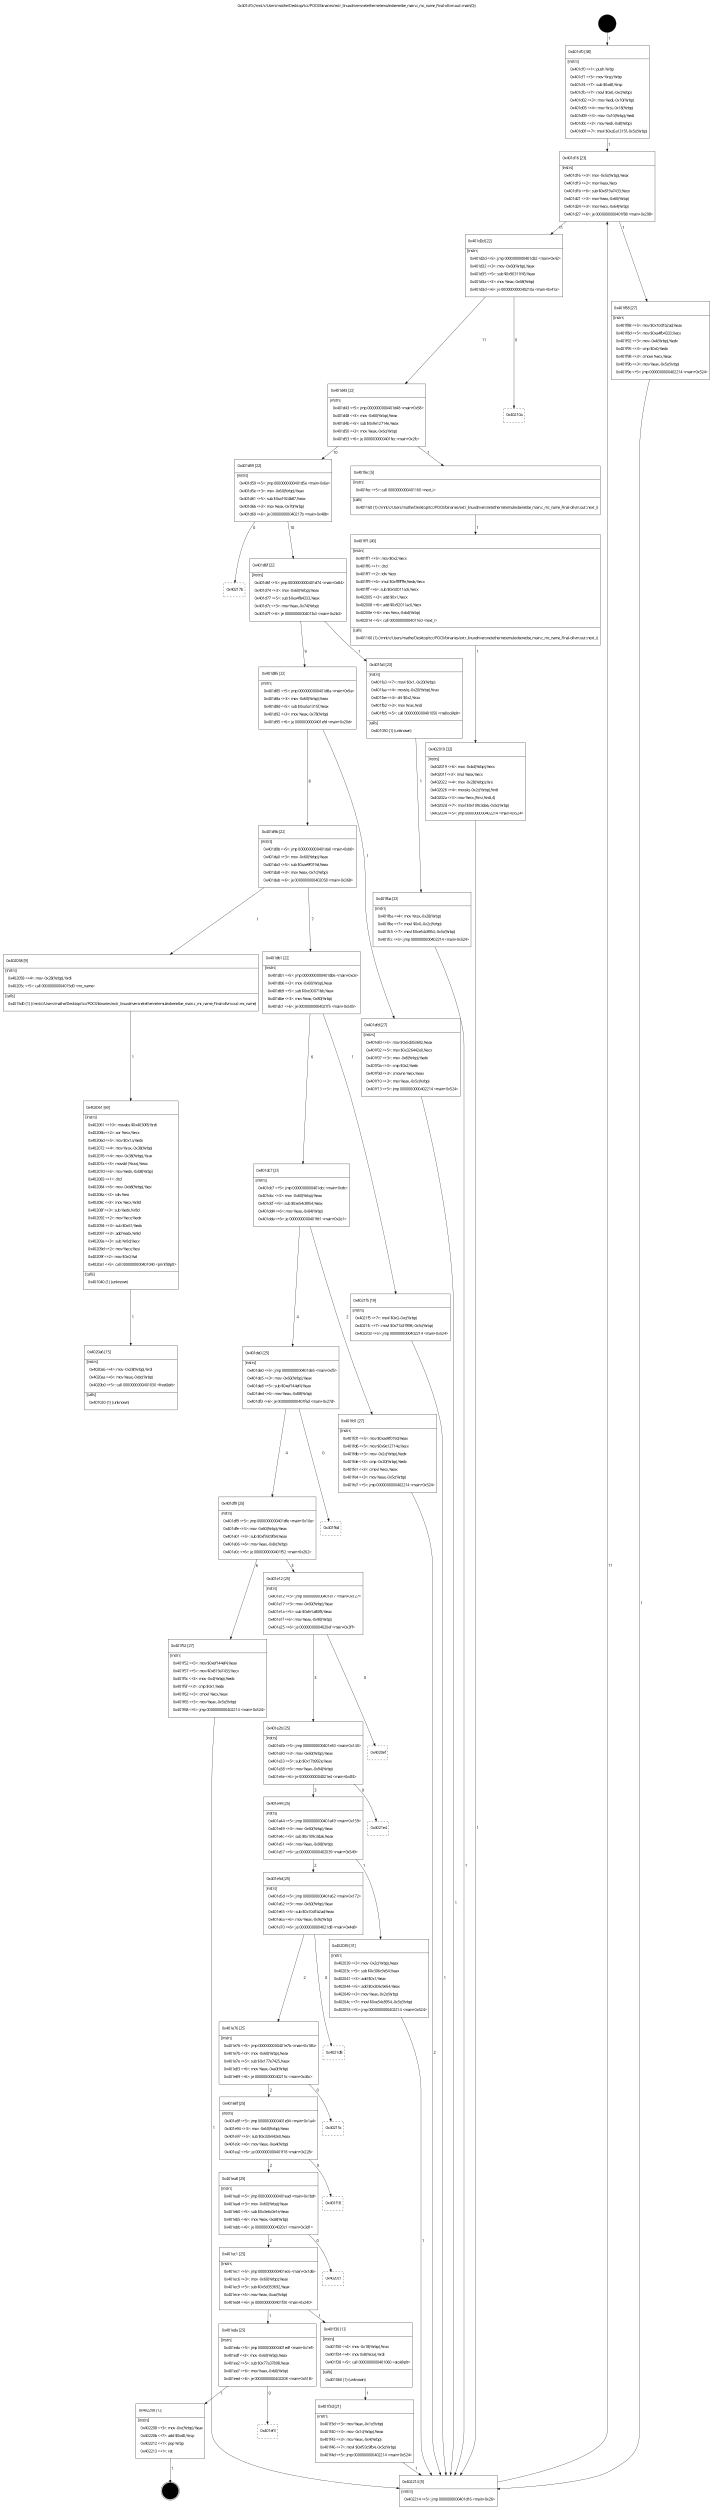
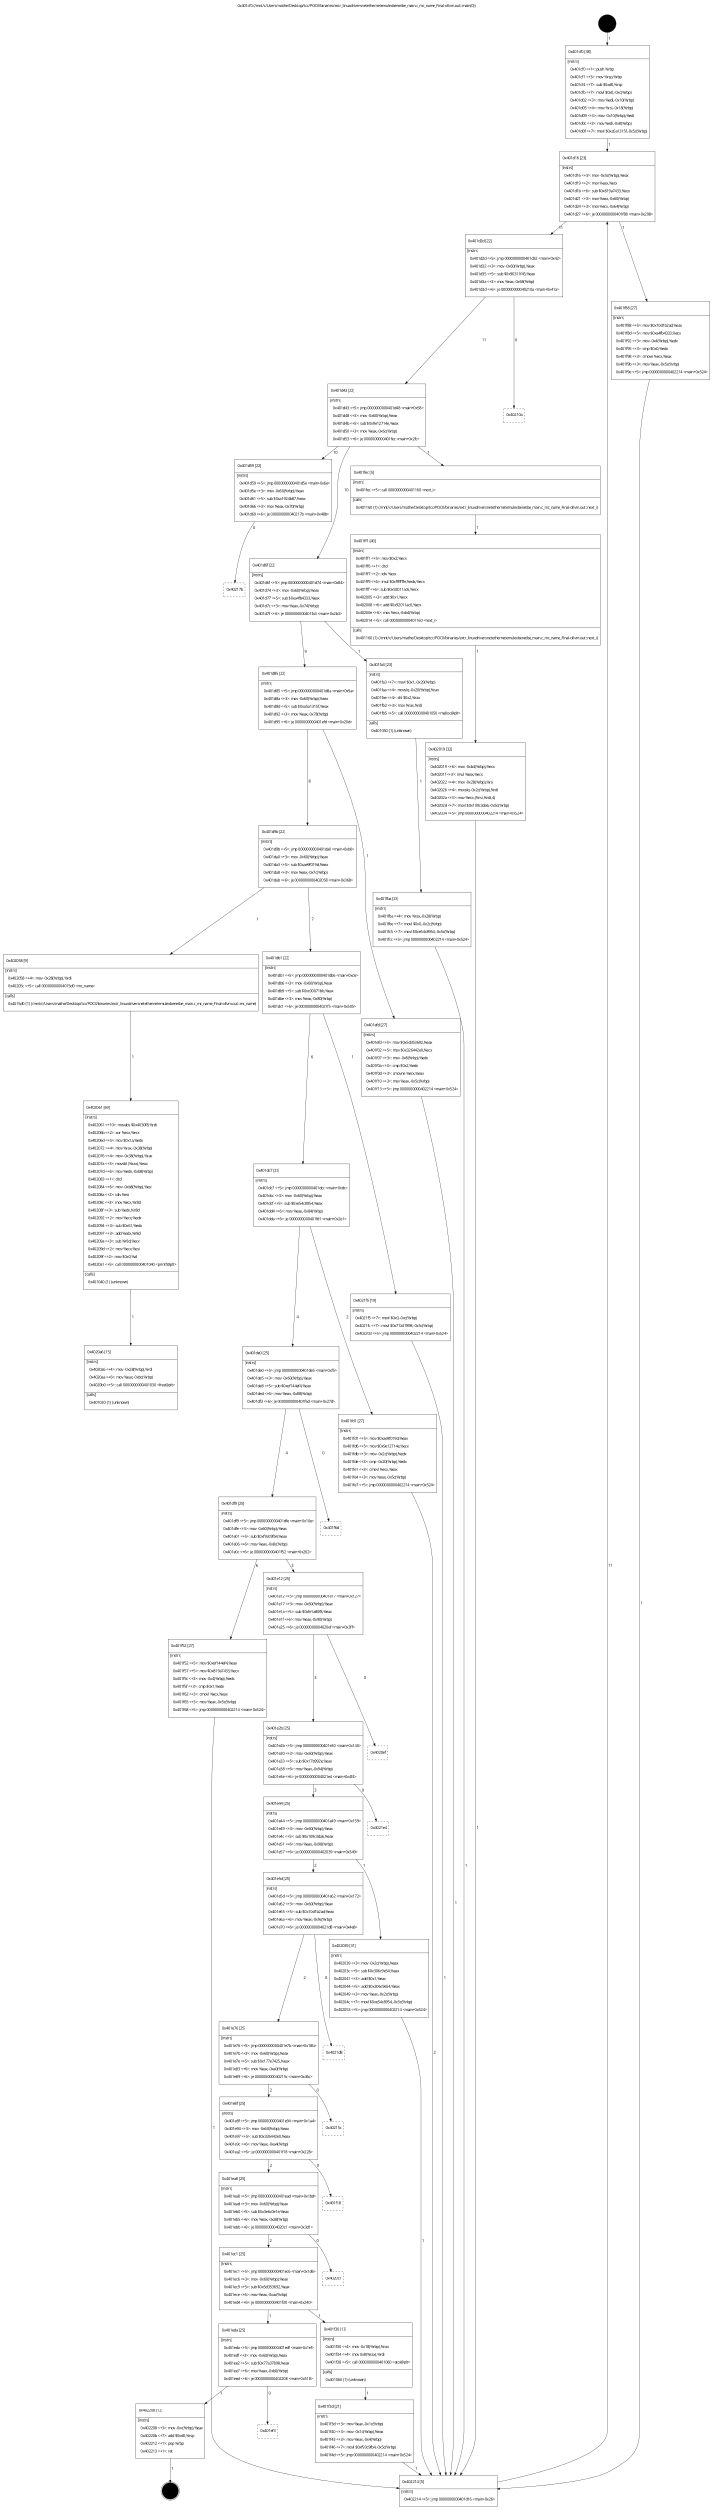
edge "0x401d59 [22]" -> "0x401d6f [22]": now "0x401d43 [22]" -> "0x401d6f [22]"
